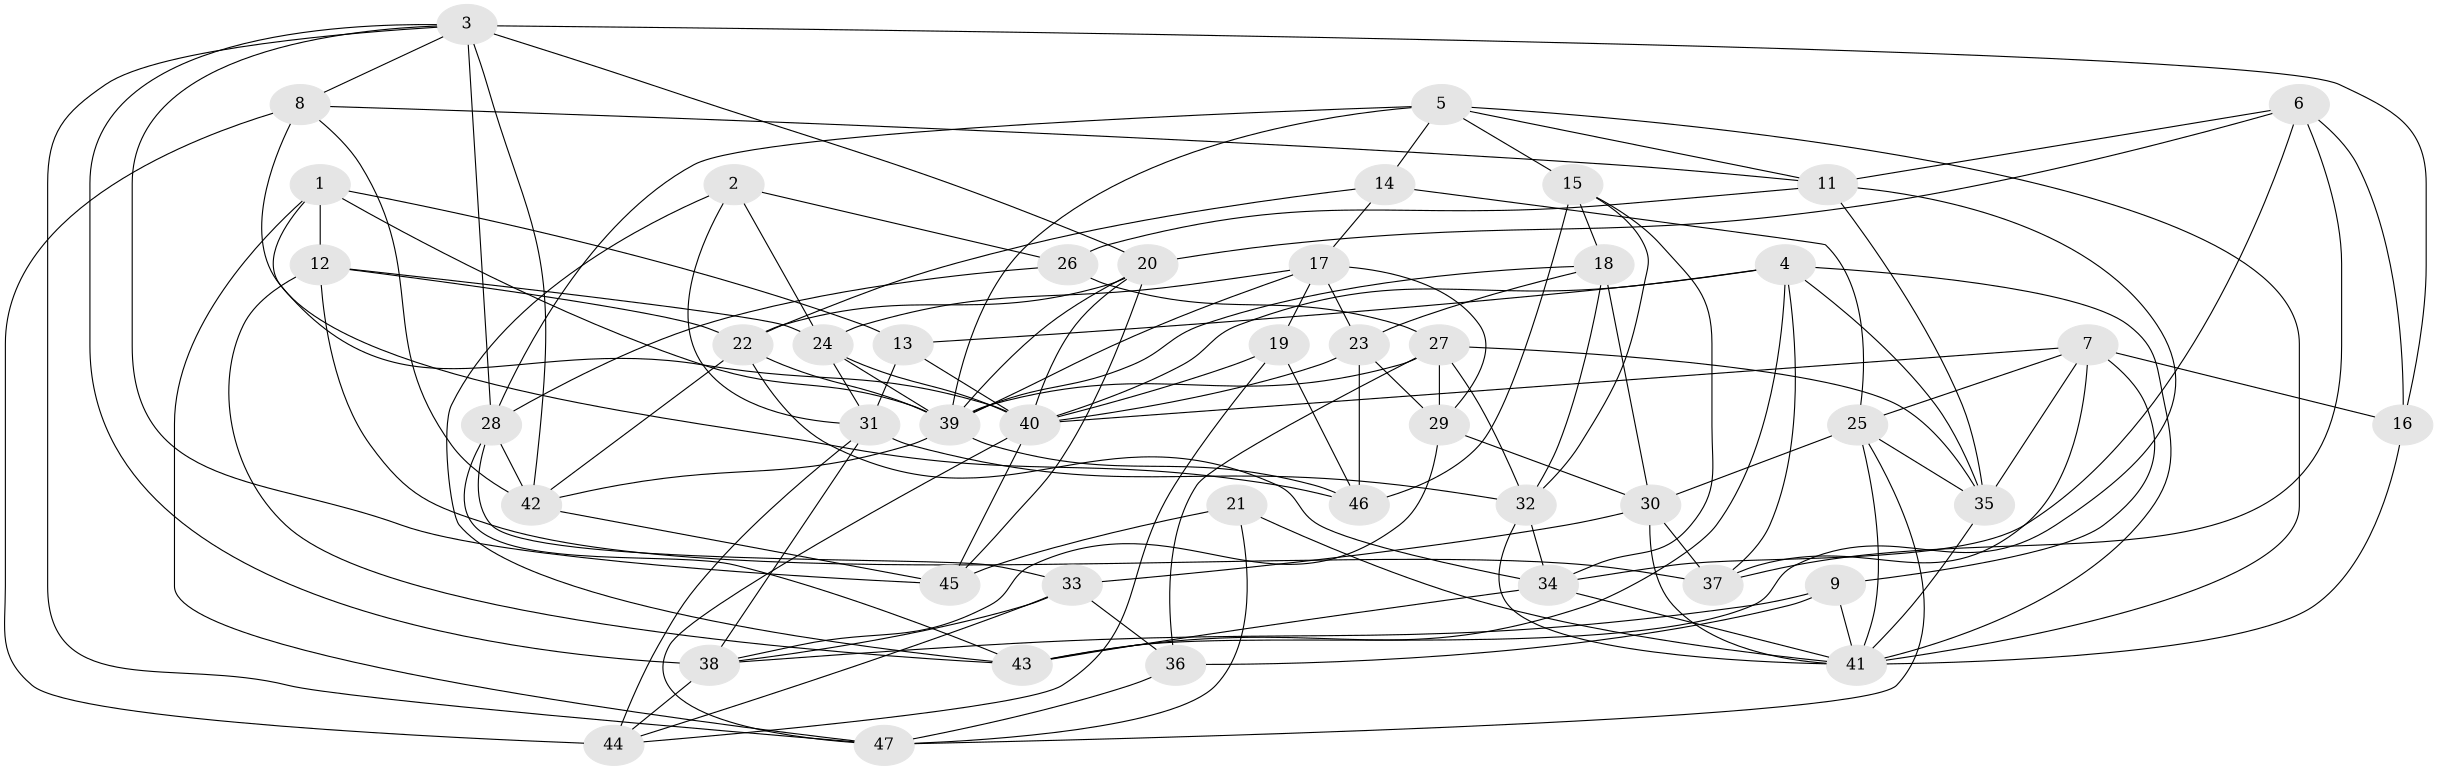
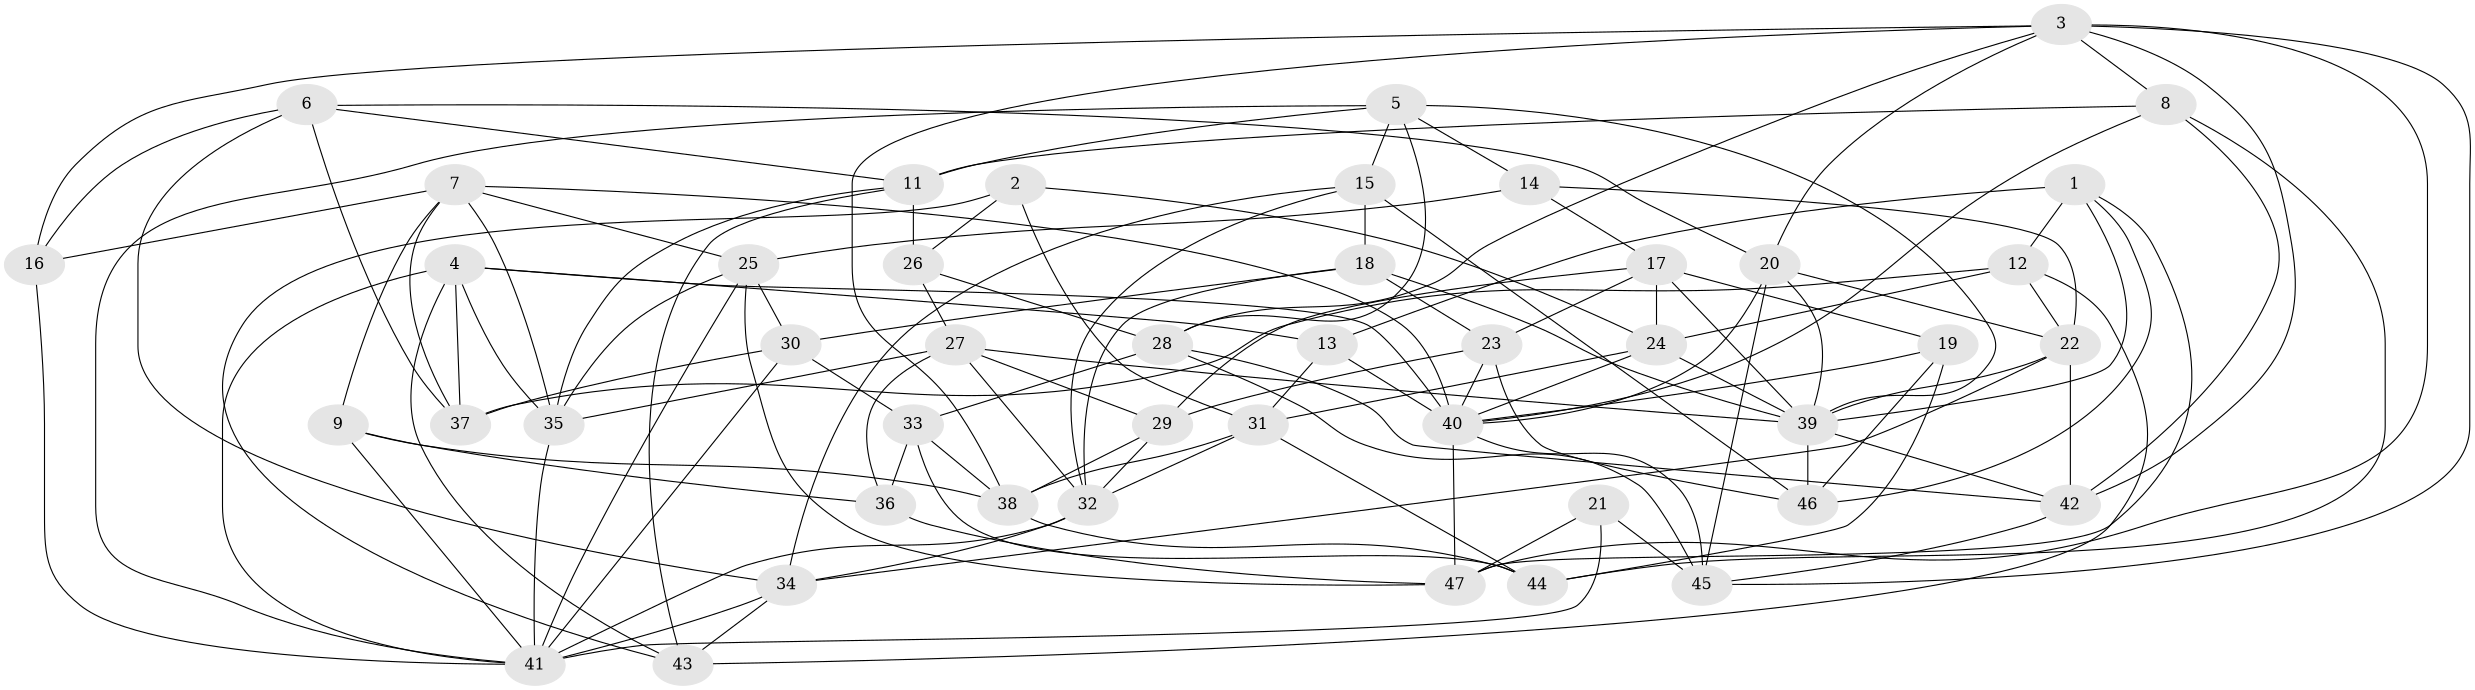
edge "29" -- "30": now "29" -- "32"
edge "28" -- "43": now "28" -- "45"
